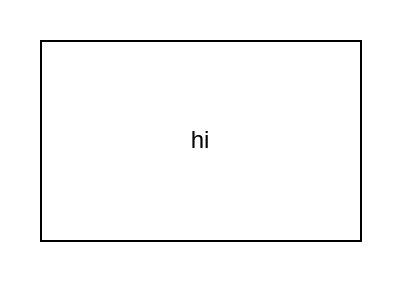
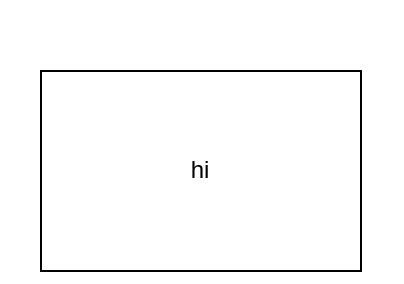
node "hi": moved (201, 141) -> (201, 171)
